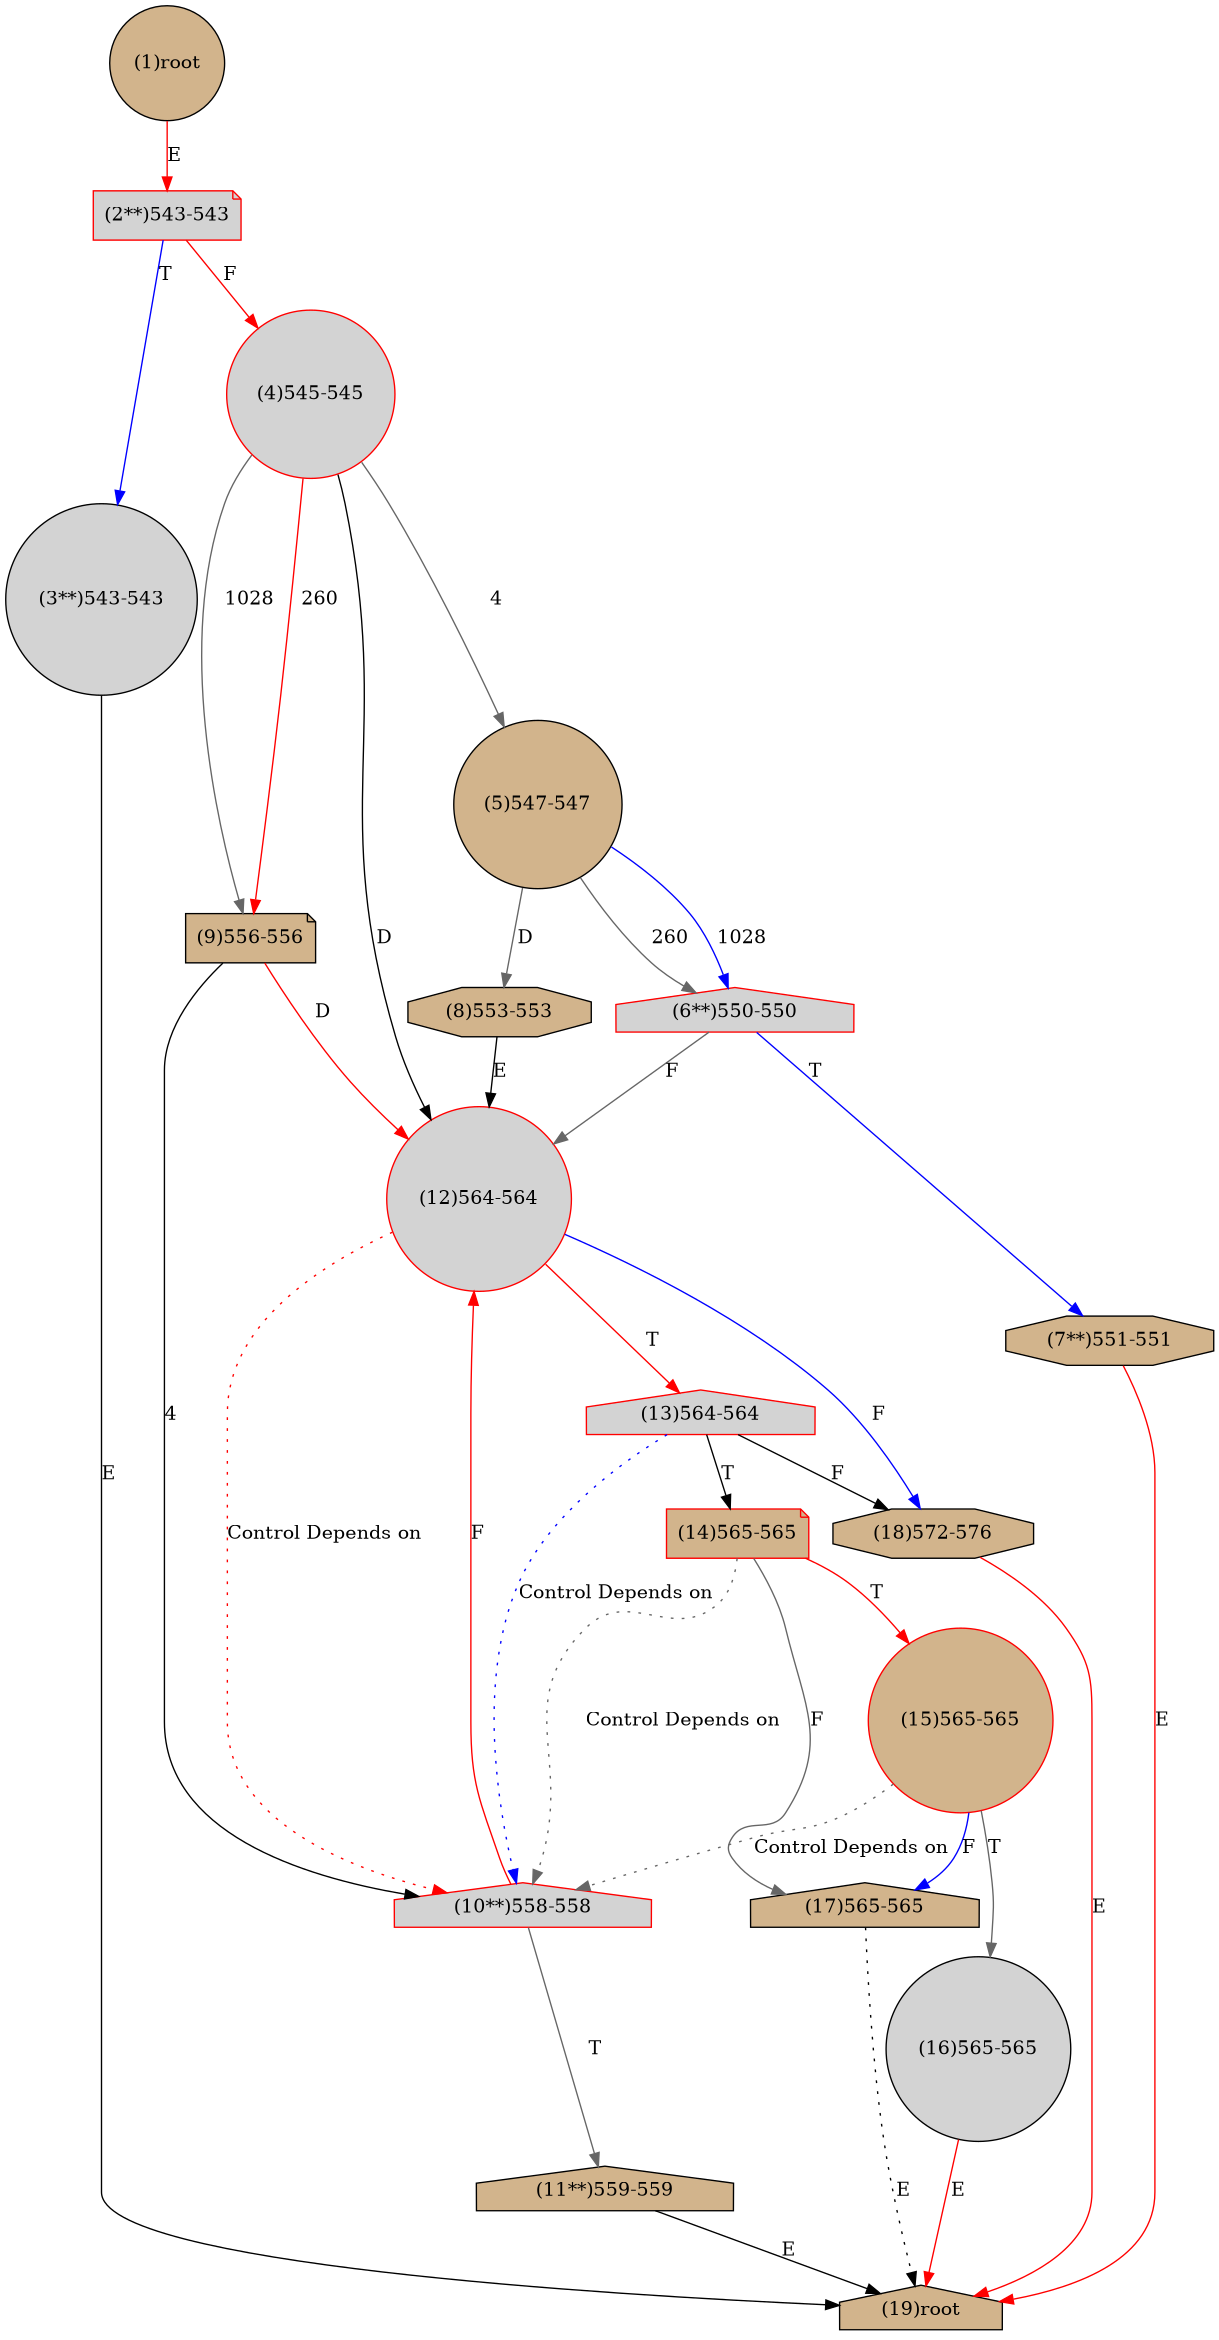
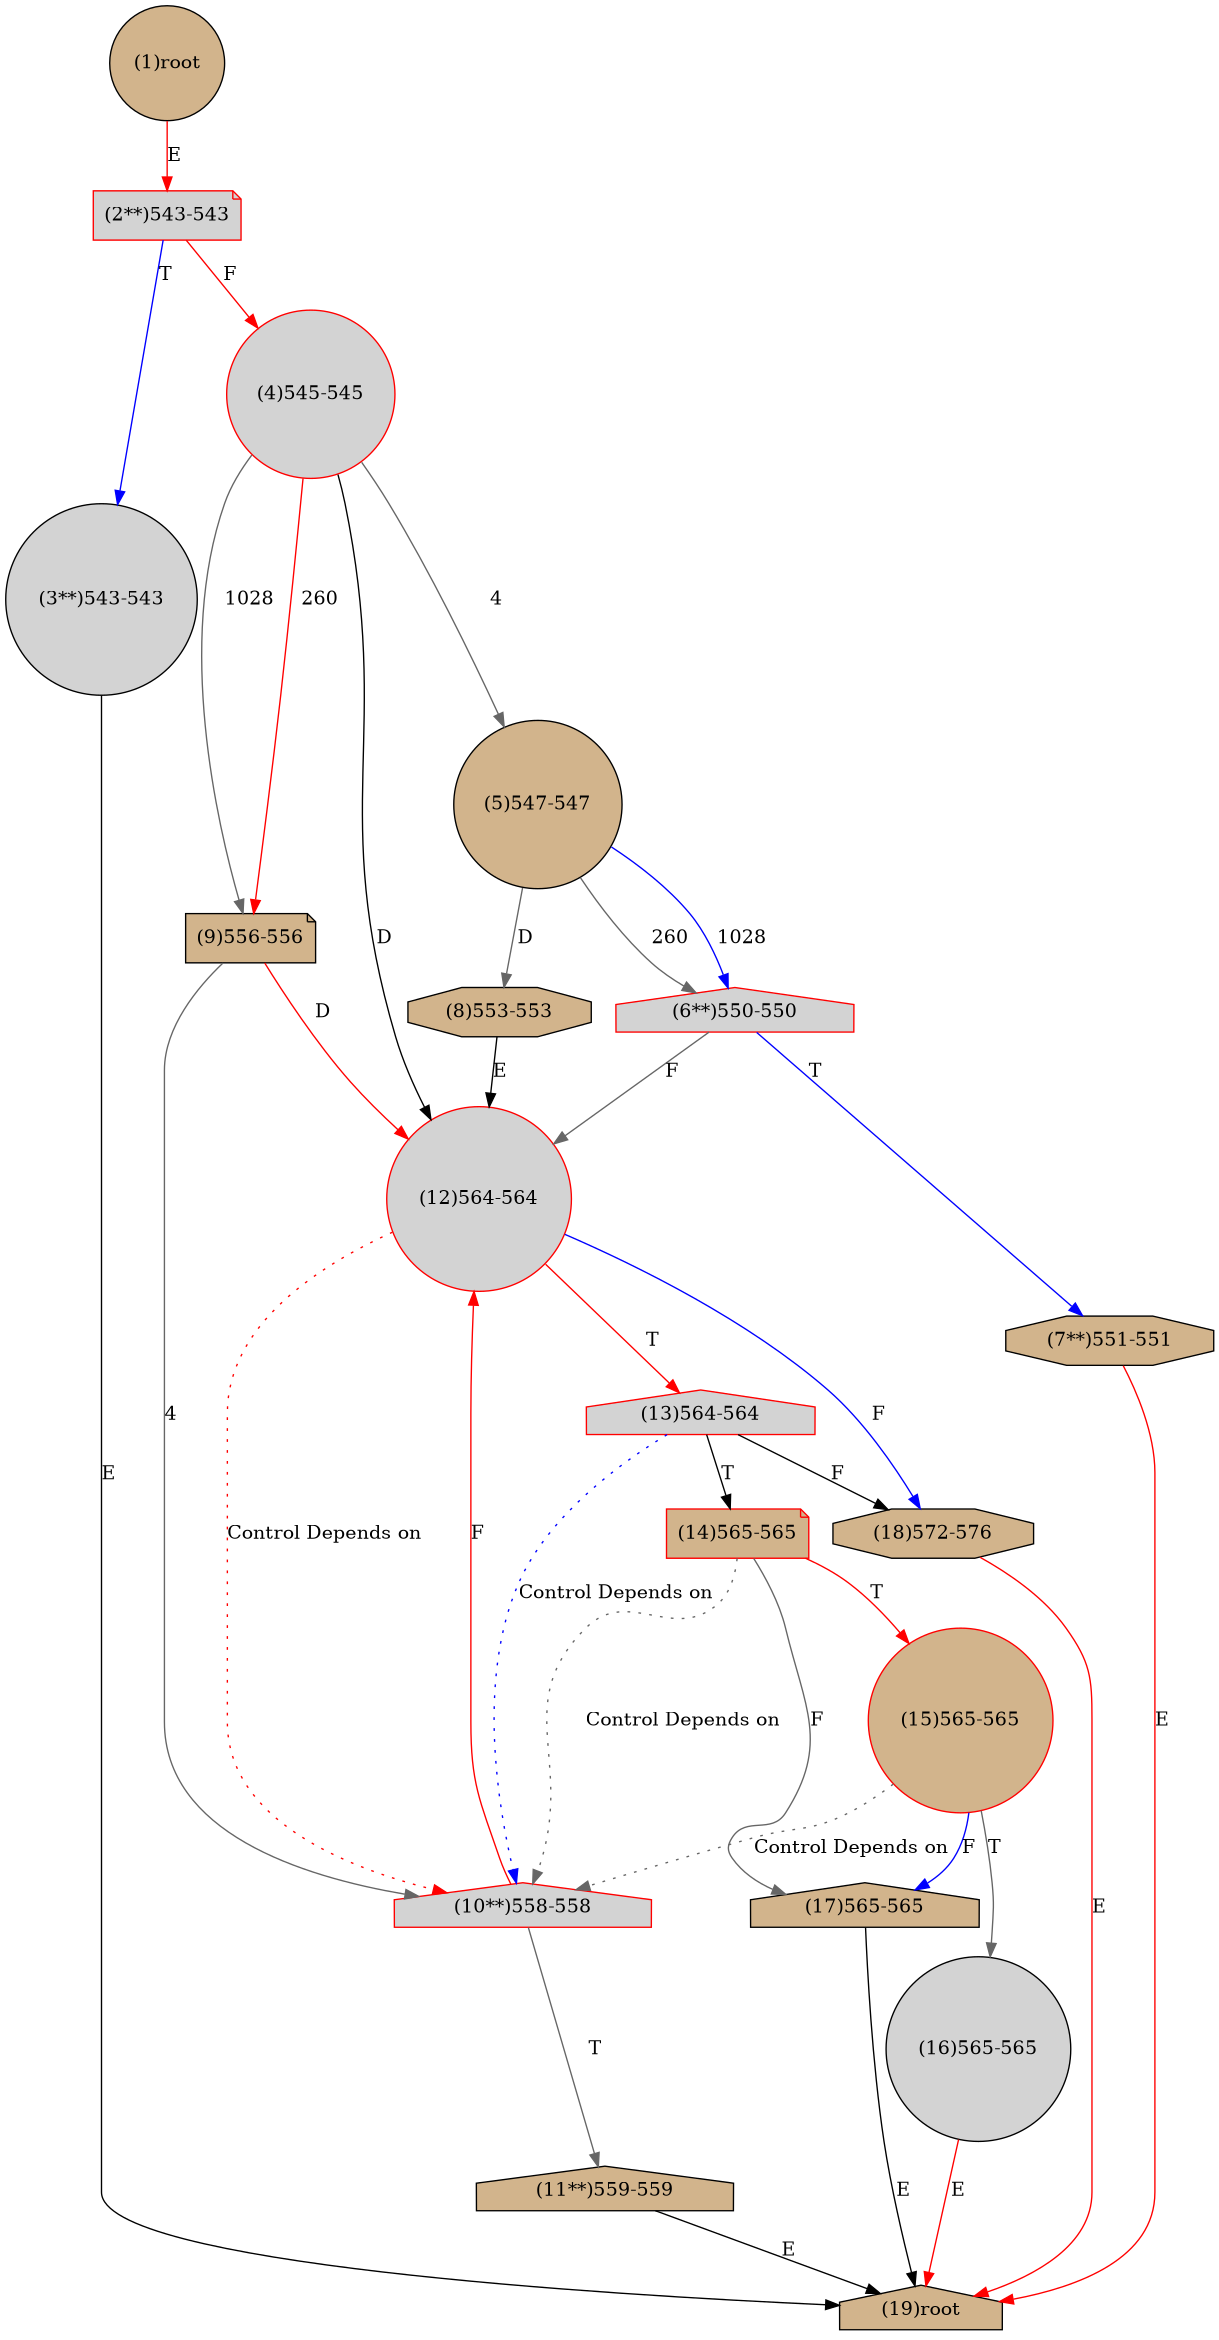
edge "(9)556-556" -> "(10**)558-558": color black -> gray40
edge "(17)565-565" -> "(19)root": style dotted -> solid
